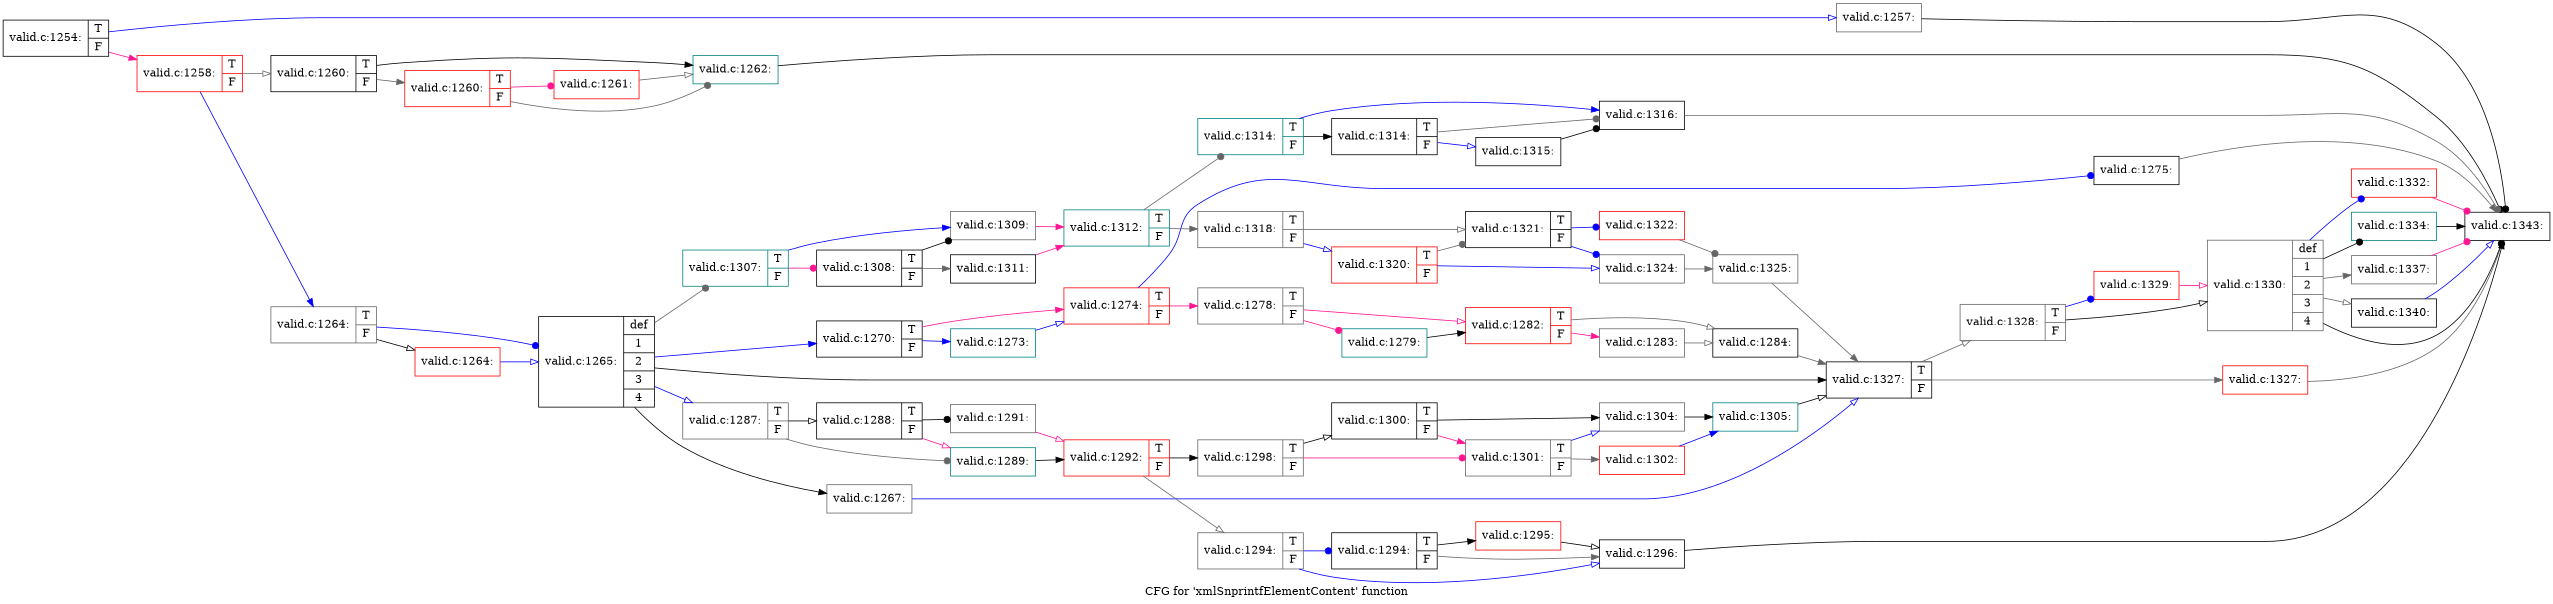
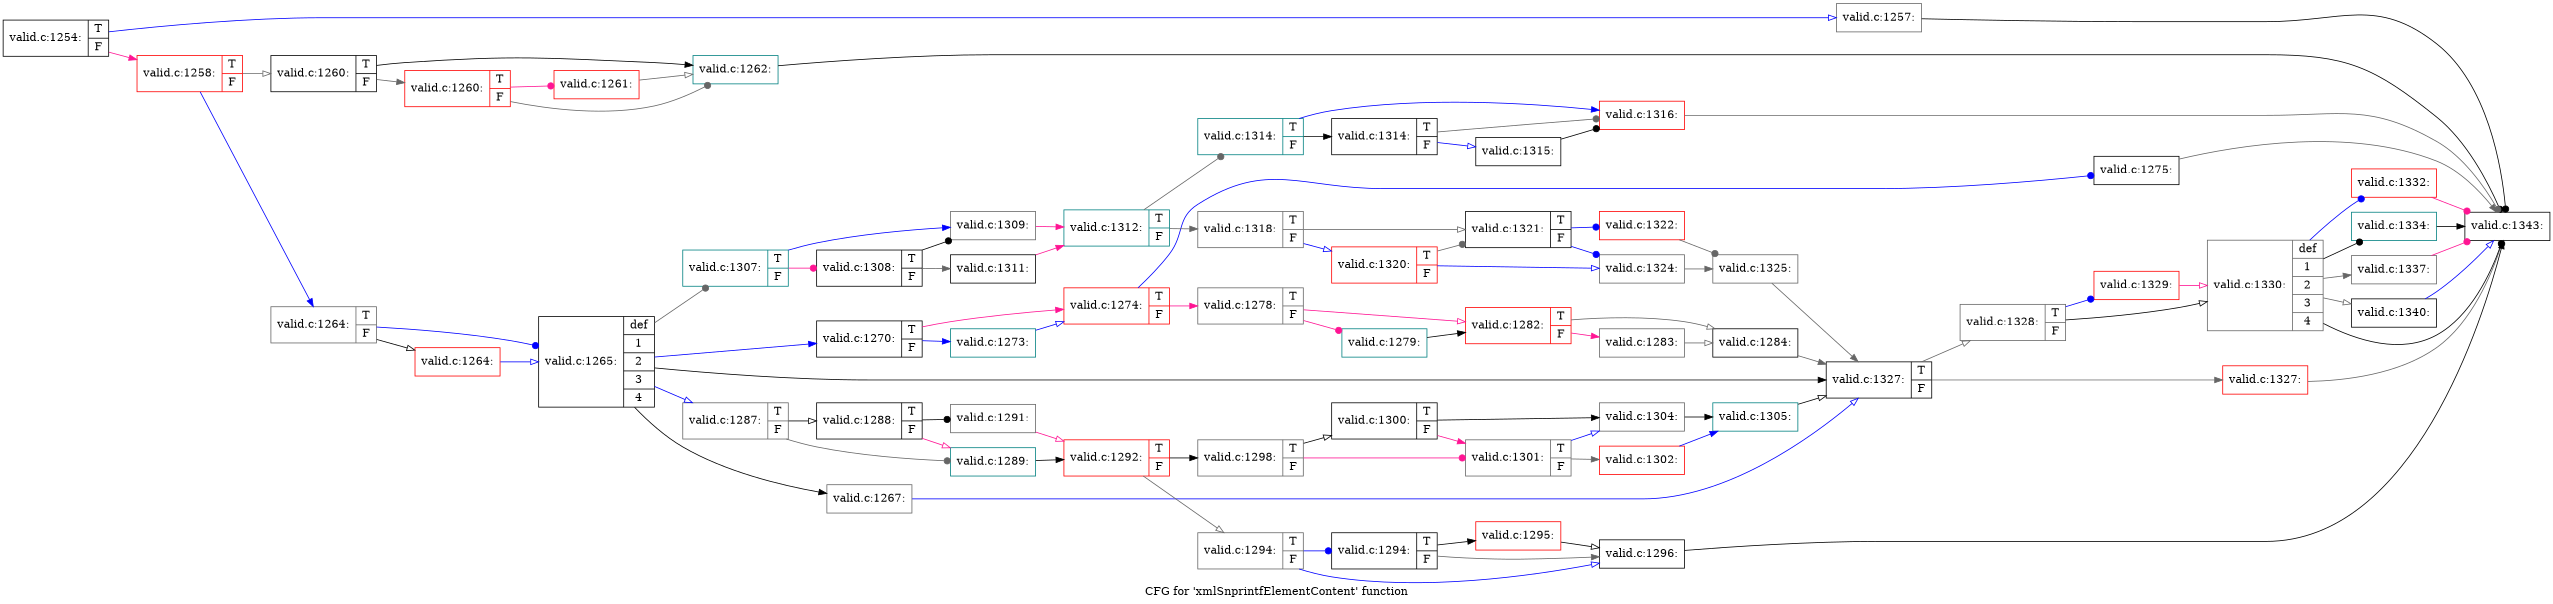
node "valid.c:1316:": color black -> red
